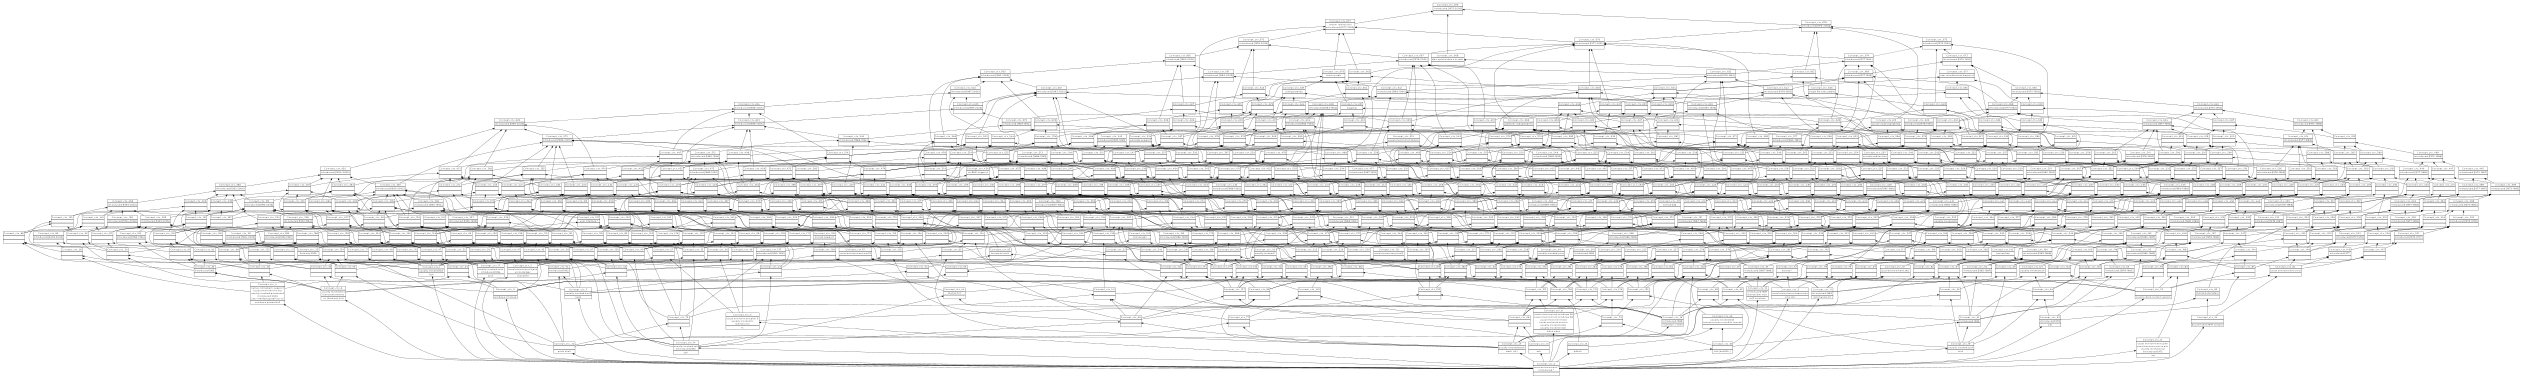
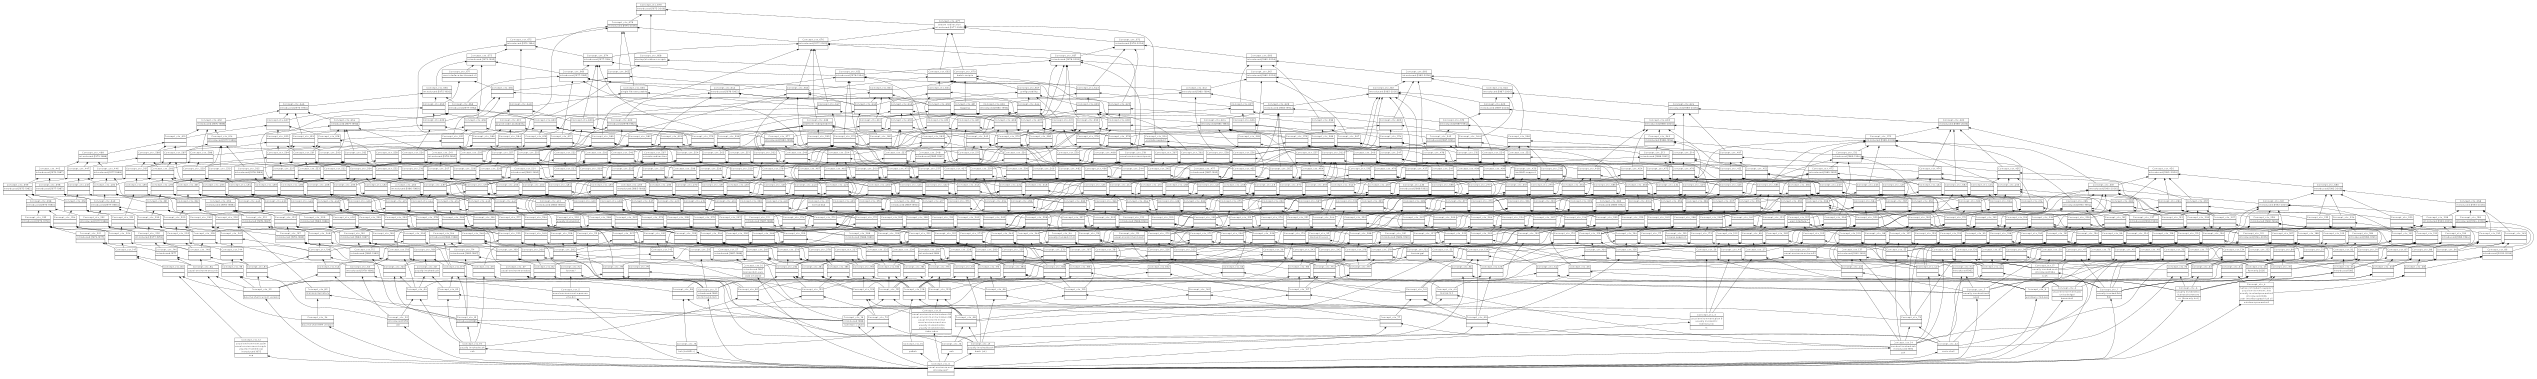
edge "Concept_ctx_664" -> "Concept_ctx_671": removed
edge "Concept_ctx_604" -> "Concept_ctx_626": added
edge "Concept_ctx_502" -> "Concept_ctx_542": added
edge "Concept_ctx_193" -> "Concept_ctx_240": added
node "Concept_ctx_29": removed
node "Concept_ctx_142": removed
node "Concept_ctx_84": text "usual environment:cmd" -> "usual environment:unix"
edge "Concept_ctx_141" -> "Concept_ctx_197": added
edge "Concept_ctx_130" -> "Concept_ctx_179": added
node "Concept_ctx_46": removed
node "Concept_ctx_14": text "usually invoked:zsh" -> "invoked invoked:zsh"
